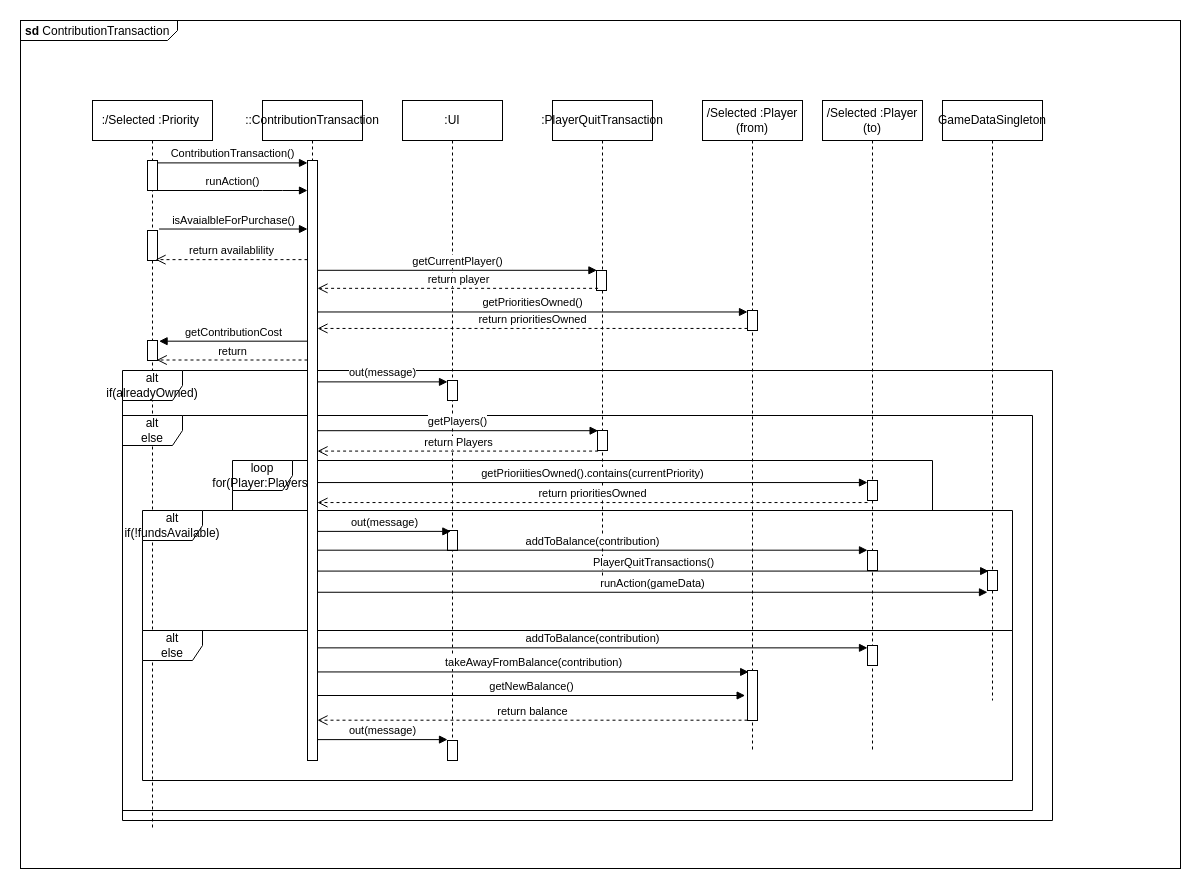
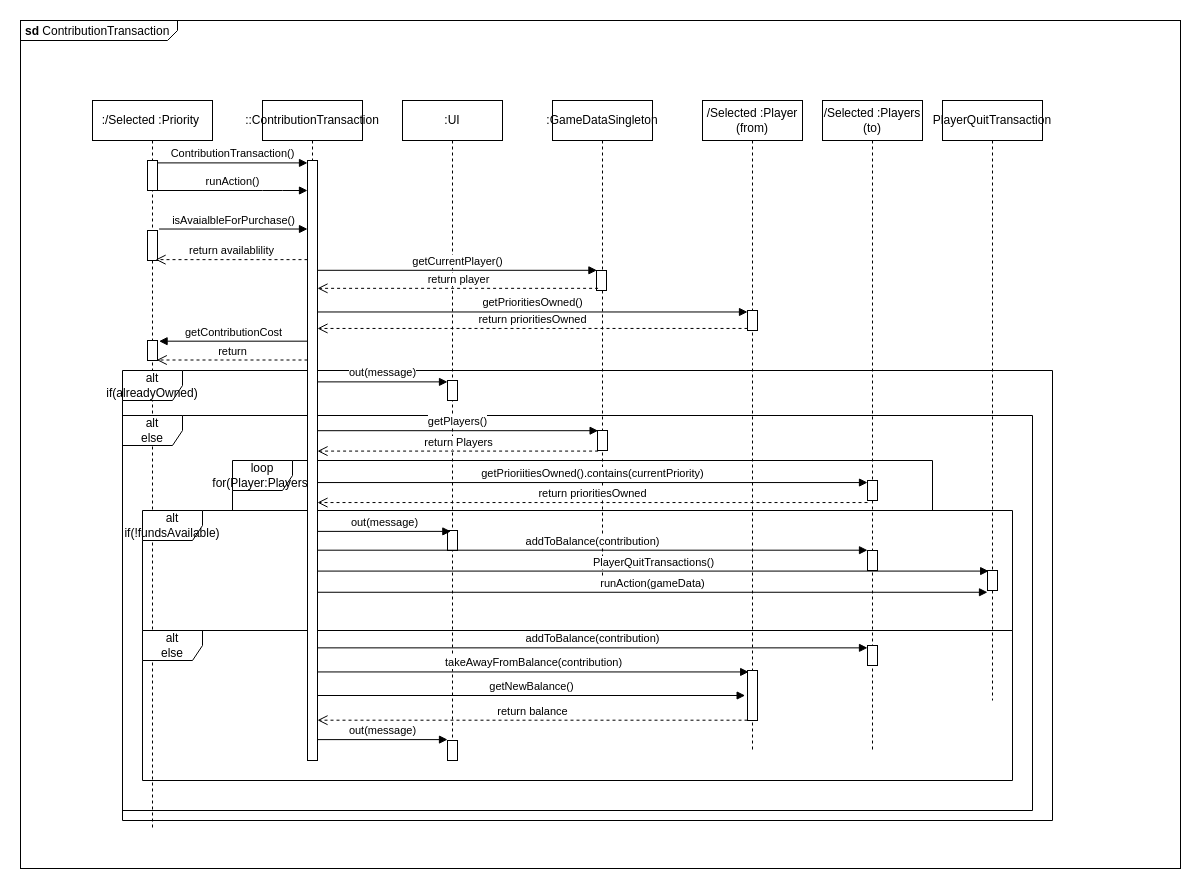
node ":PlayerQuitTransaction": label ":PlayerQuitTransaction" -> ":GameDataSingleton"
node "/Selected :Player (to)": label "/Selected :Player (to)" -> "/Selected :Players (to)"
node "GameDataSingleton": label "GameDataSingleton" -> "PlayerQuitTransaction"
